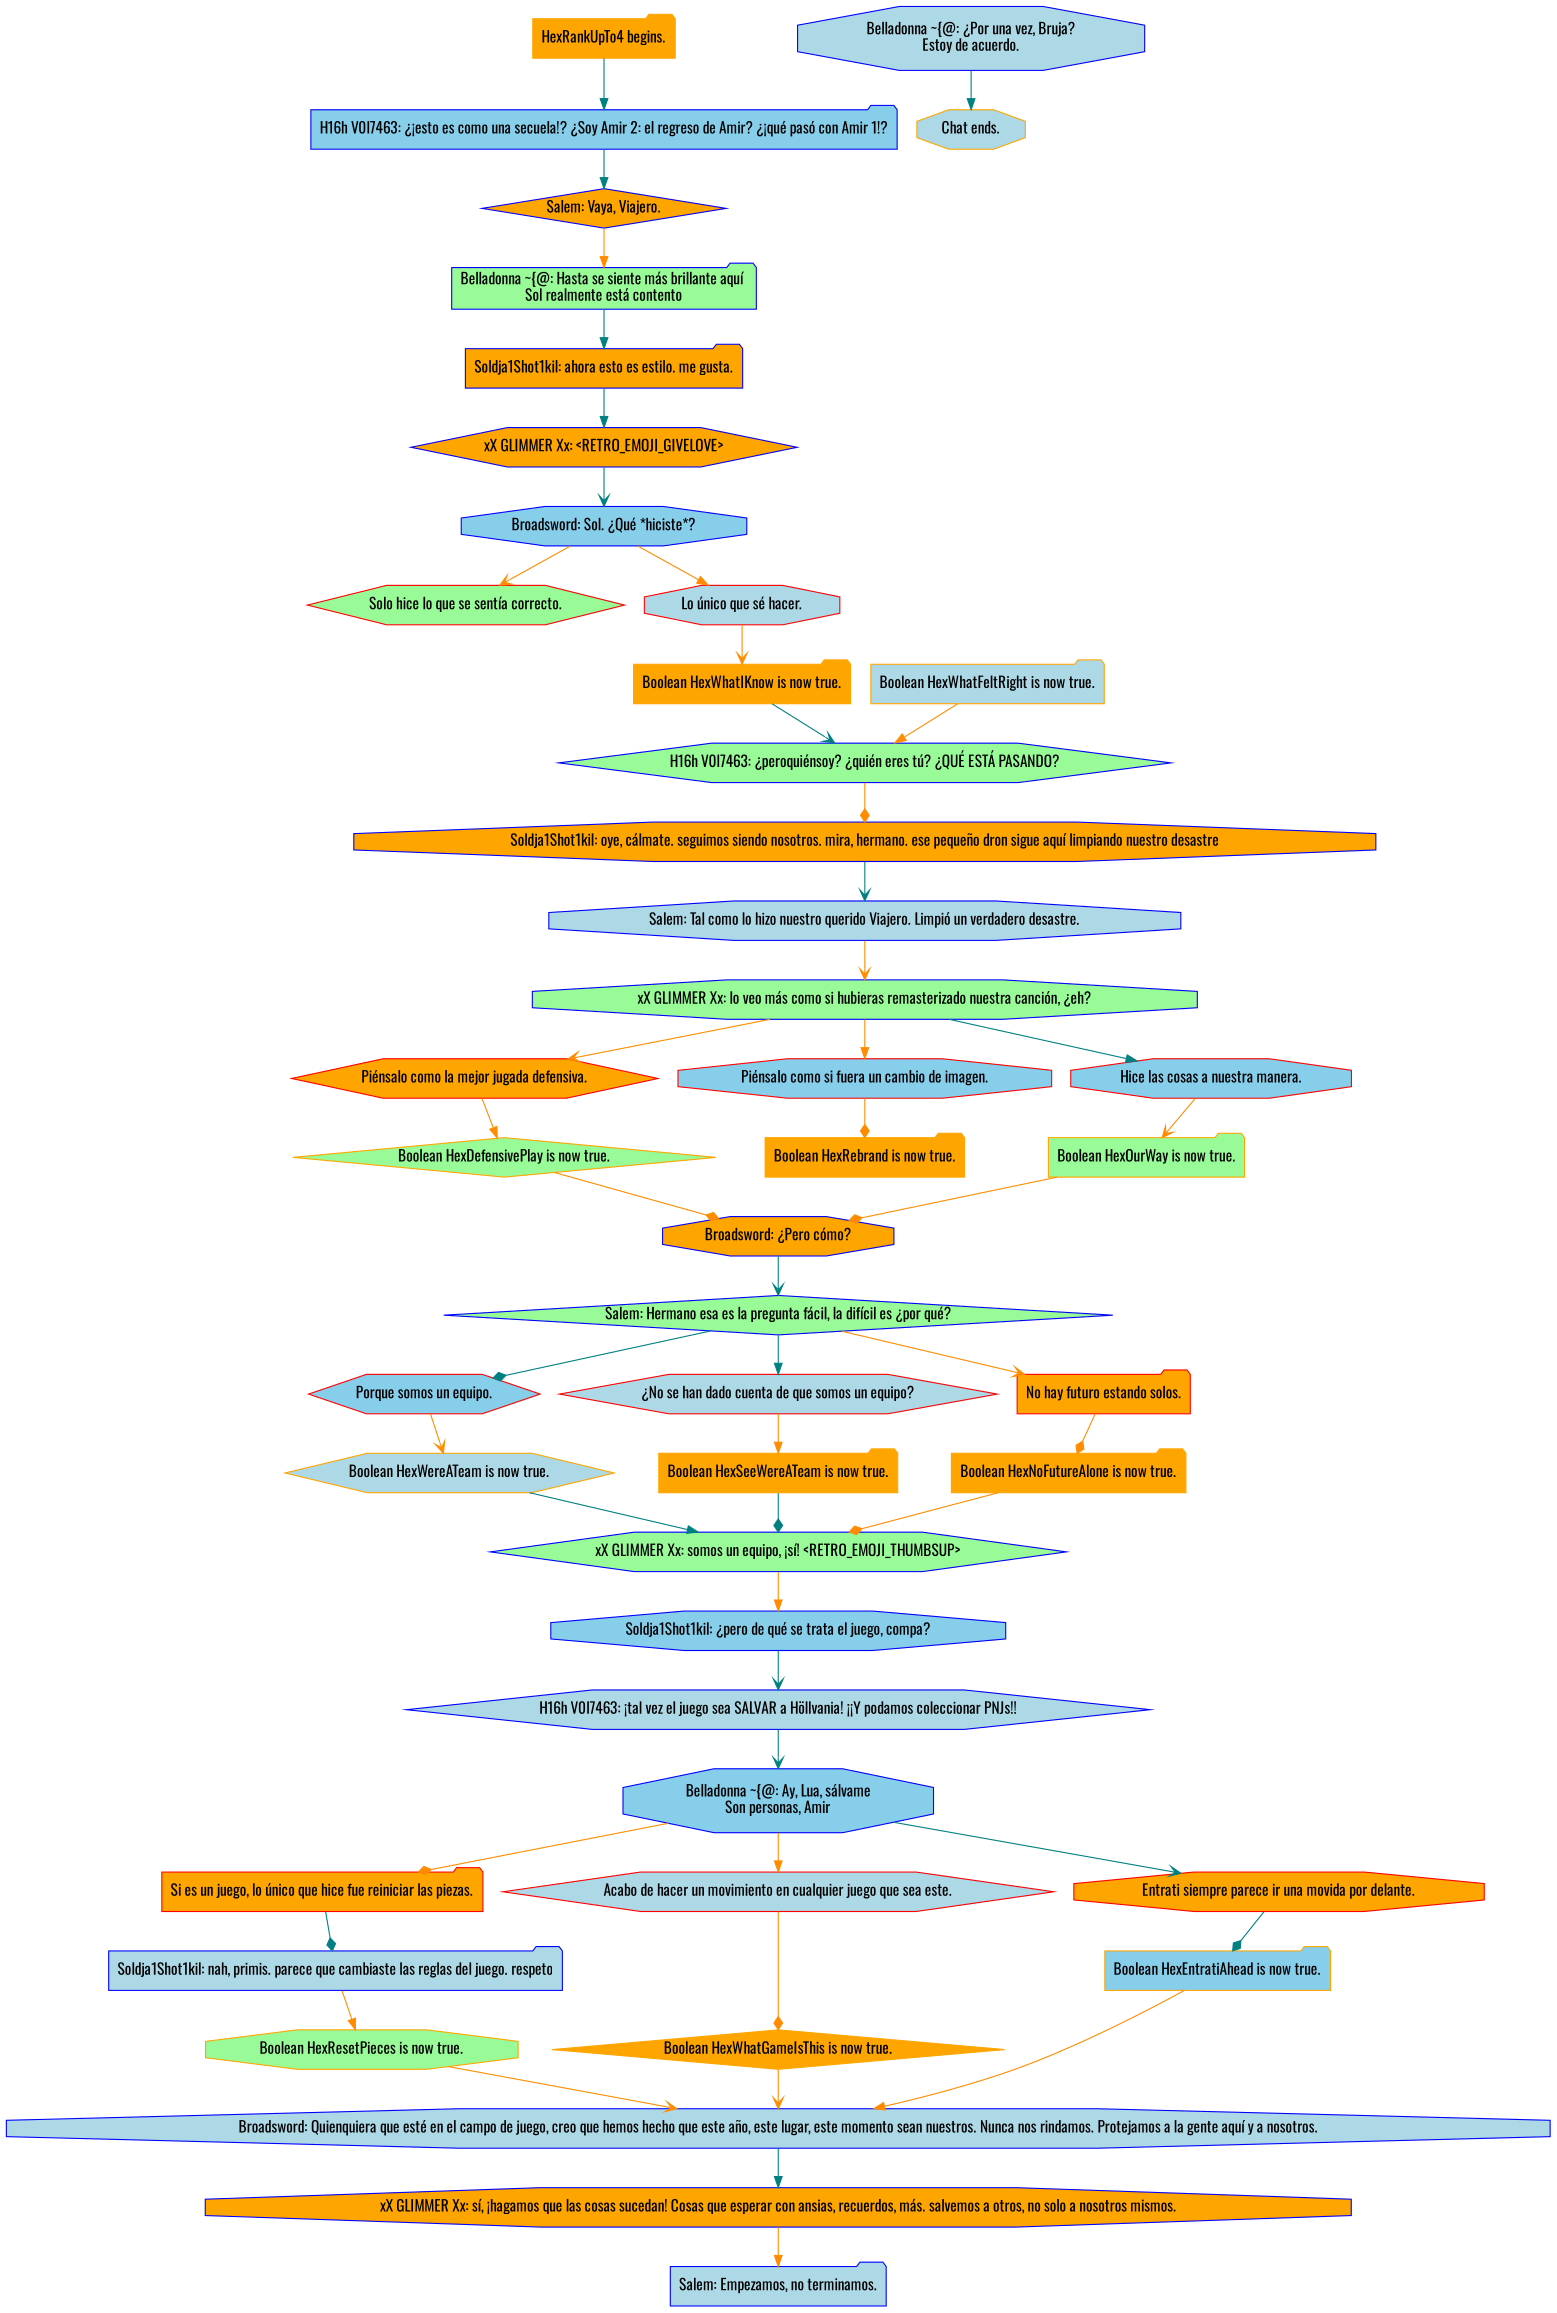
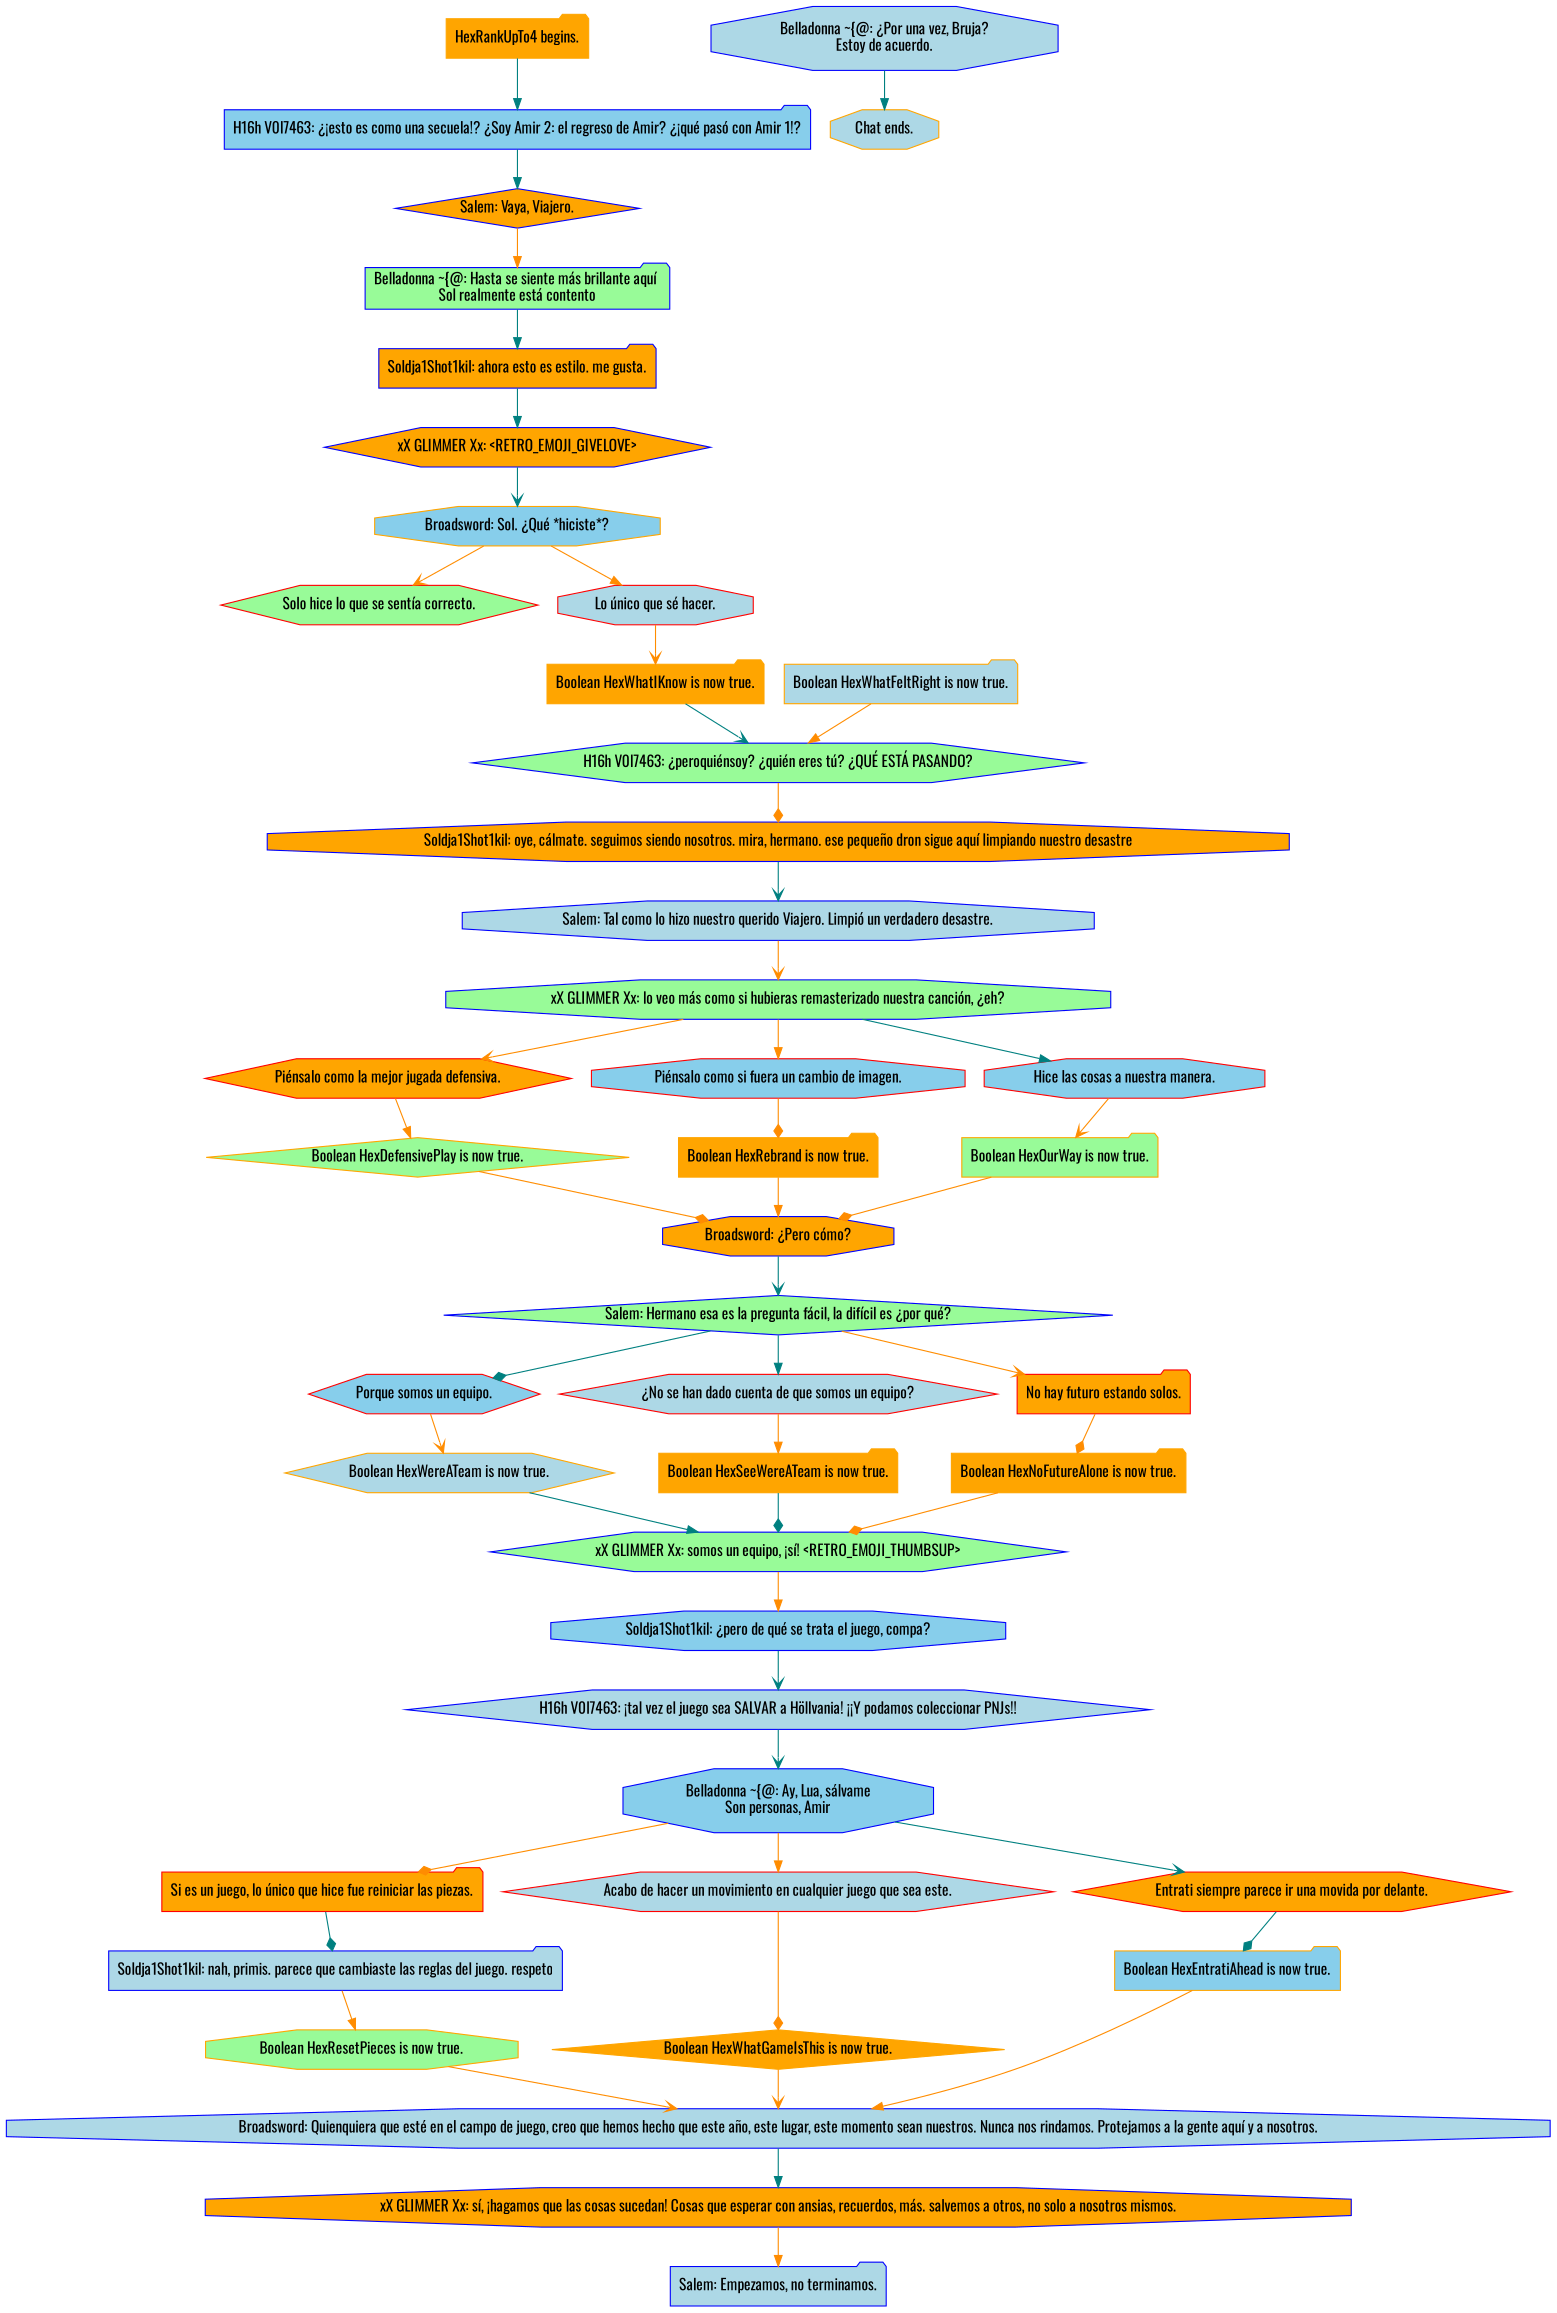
node "Broadsword: Sol. ¿Qué *hiciste*?": color blue -> orange
edge "Boolean HexRebrand is now true." -> "Broadsword: ¿Pero cómo?": added
node "Entrati siempre parece ir una movida por delante.": shape octagon -> hexagon
